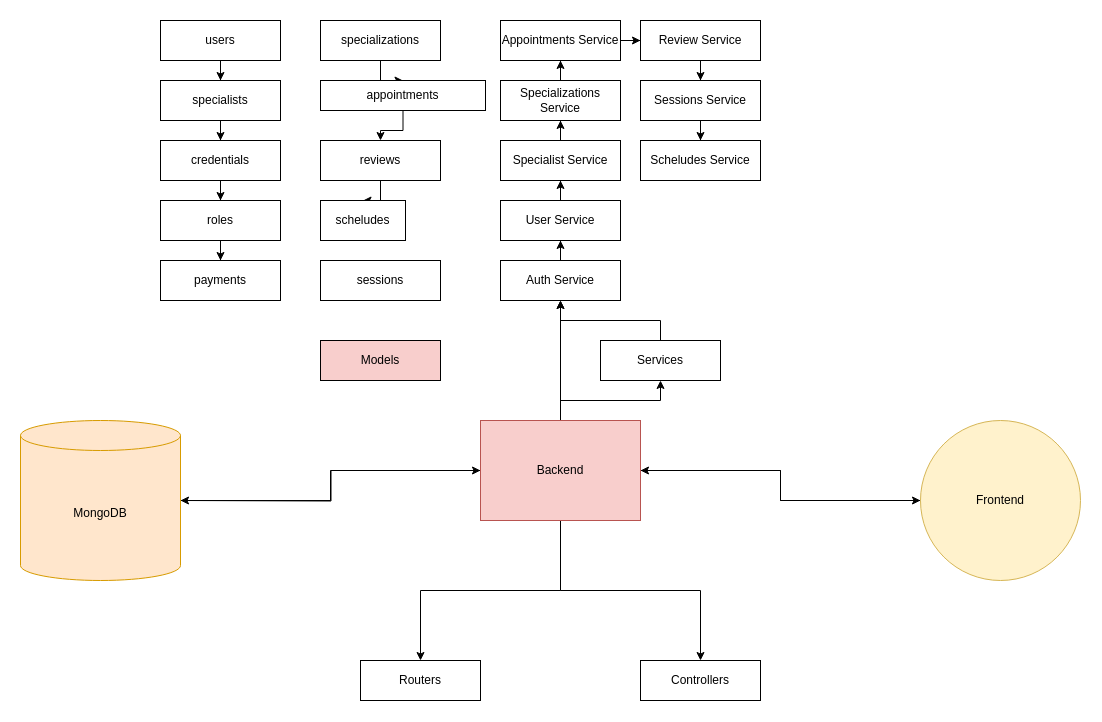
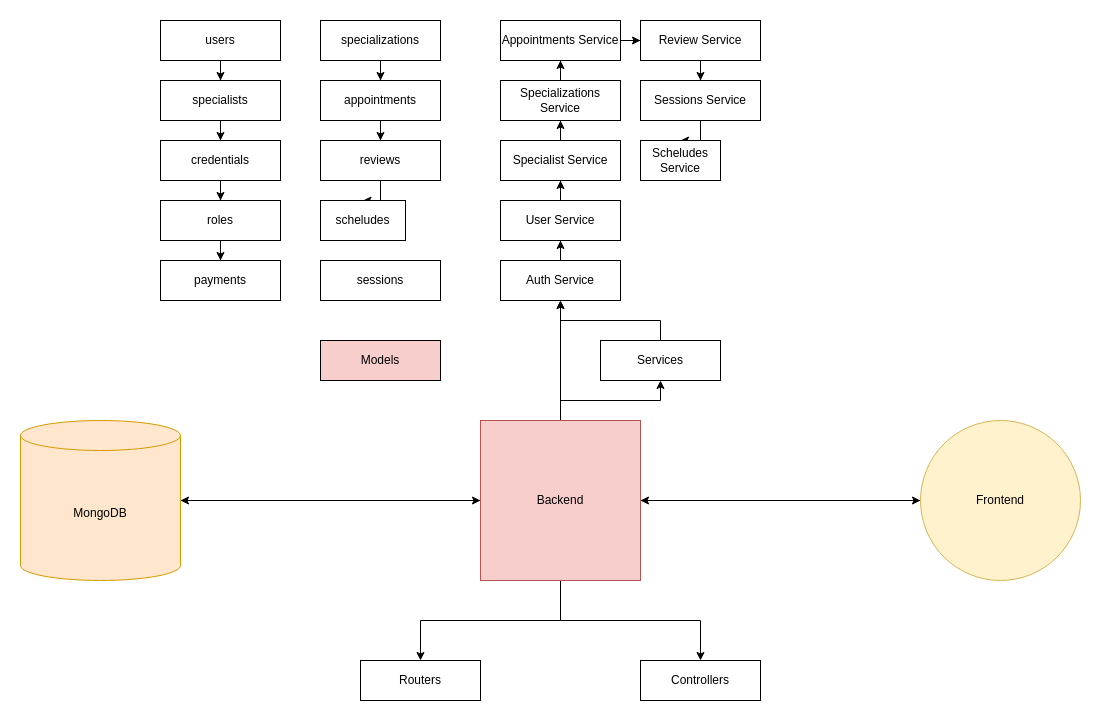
node "appointments": size 165x30 -> 120x40
node "Scheludes Service": size 120x40 -> 80x40
node "Backend": size 160x100 -> 160x160
